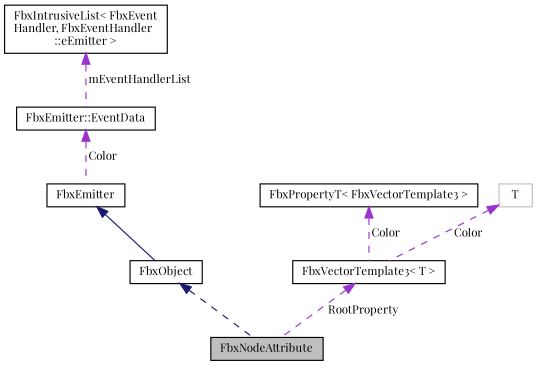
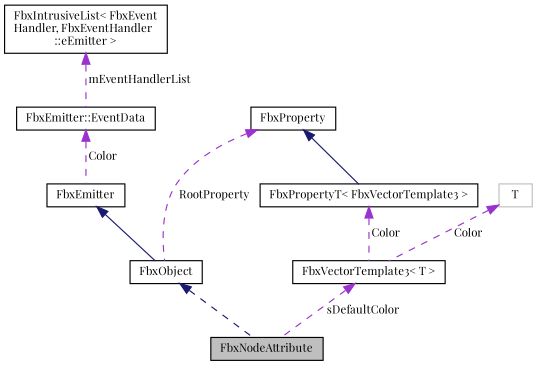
node "FbxProperty": added
edge "FbxNodeAttribute" -> "FbxVectorTemplate3< T >": label " RootProperty" -> " sDefaultColor"
